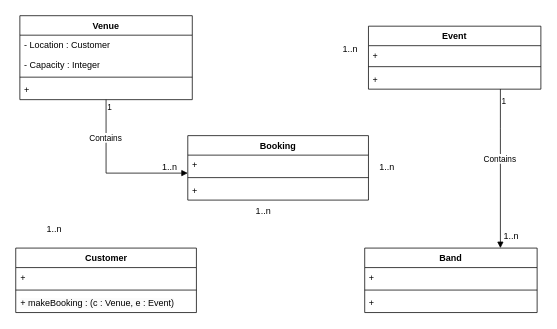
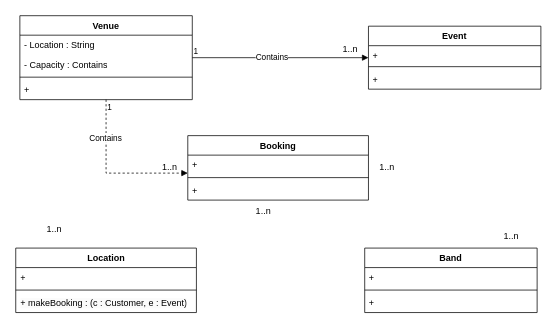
node "- Location : Customer": label "- Location : Customer" -> "- Location : String"
edge "Venue" -> "Event": added, labels "1", "Contains"
node "- Capacity : Integer": label "- Capacity : Integer" -> "- Capacity : Contains"
edge "Event" -> "Band": removed, labels "1", "Contains"
edge "Venue" -> "Booking": style solid -> dashed
node "Customer": label "Customer" -> "Location"
node "+ makeBooking : (c : Venue, e : Event)": label "+ makeBooking : (c : Venue, e : Event)" -> "+ makeBooking : (c : Customer, e : Event)"
